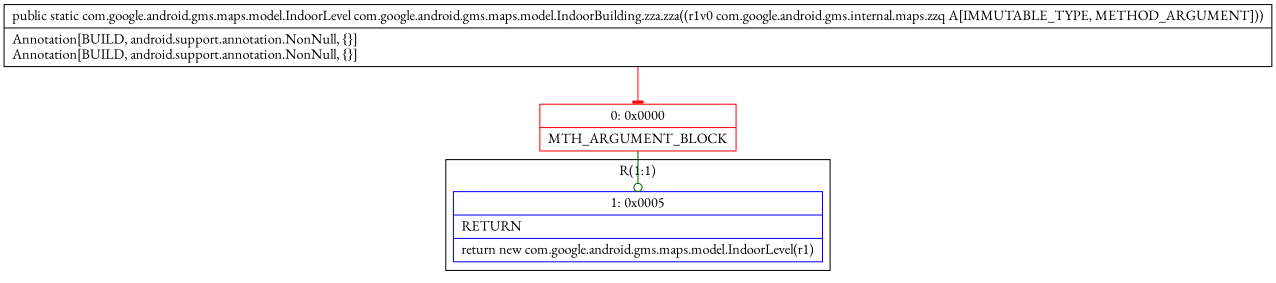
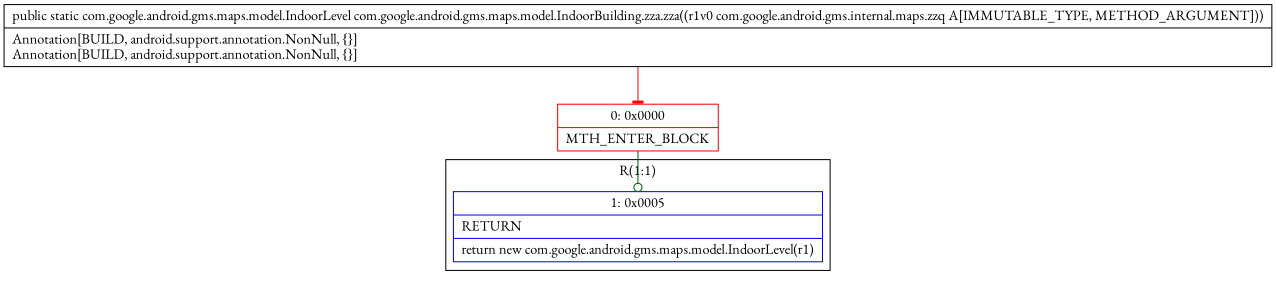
node "0: 0x0000": text "MTH_ARGUMENT_BLOCK" -> "MTH_ENTER_BLOCK"
